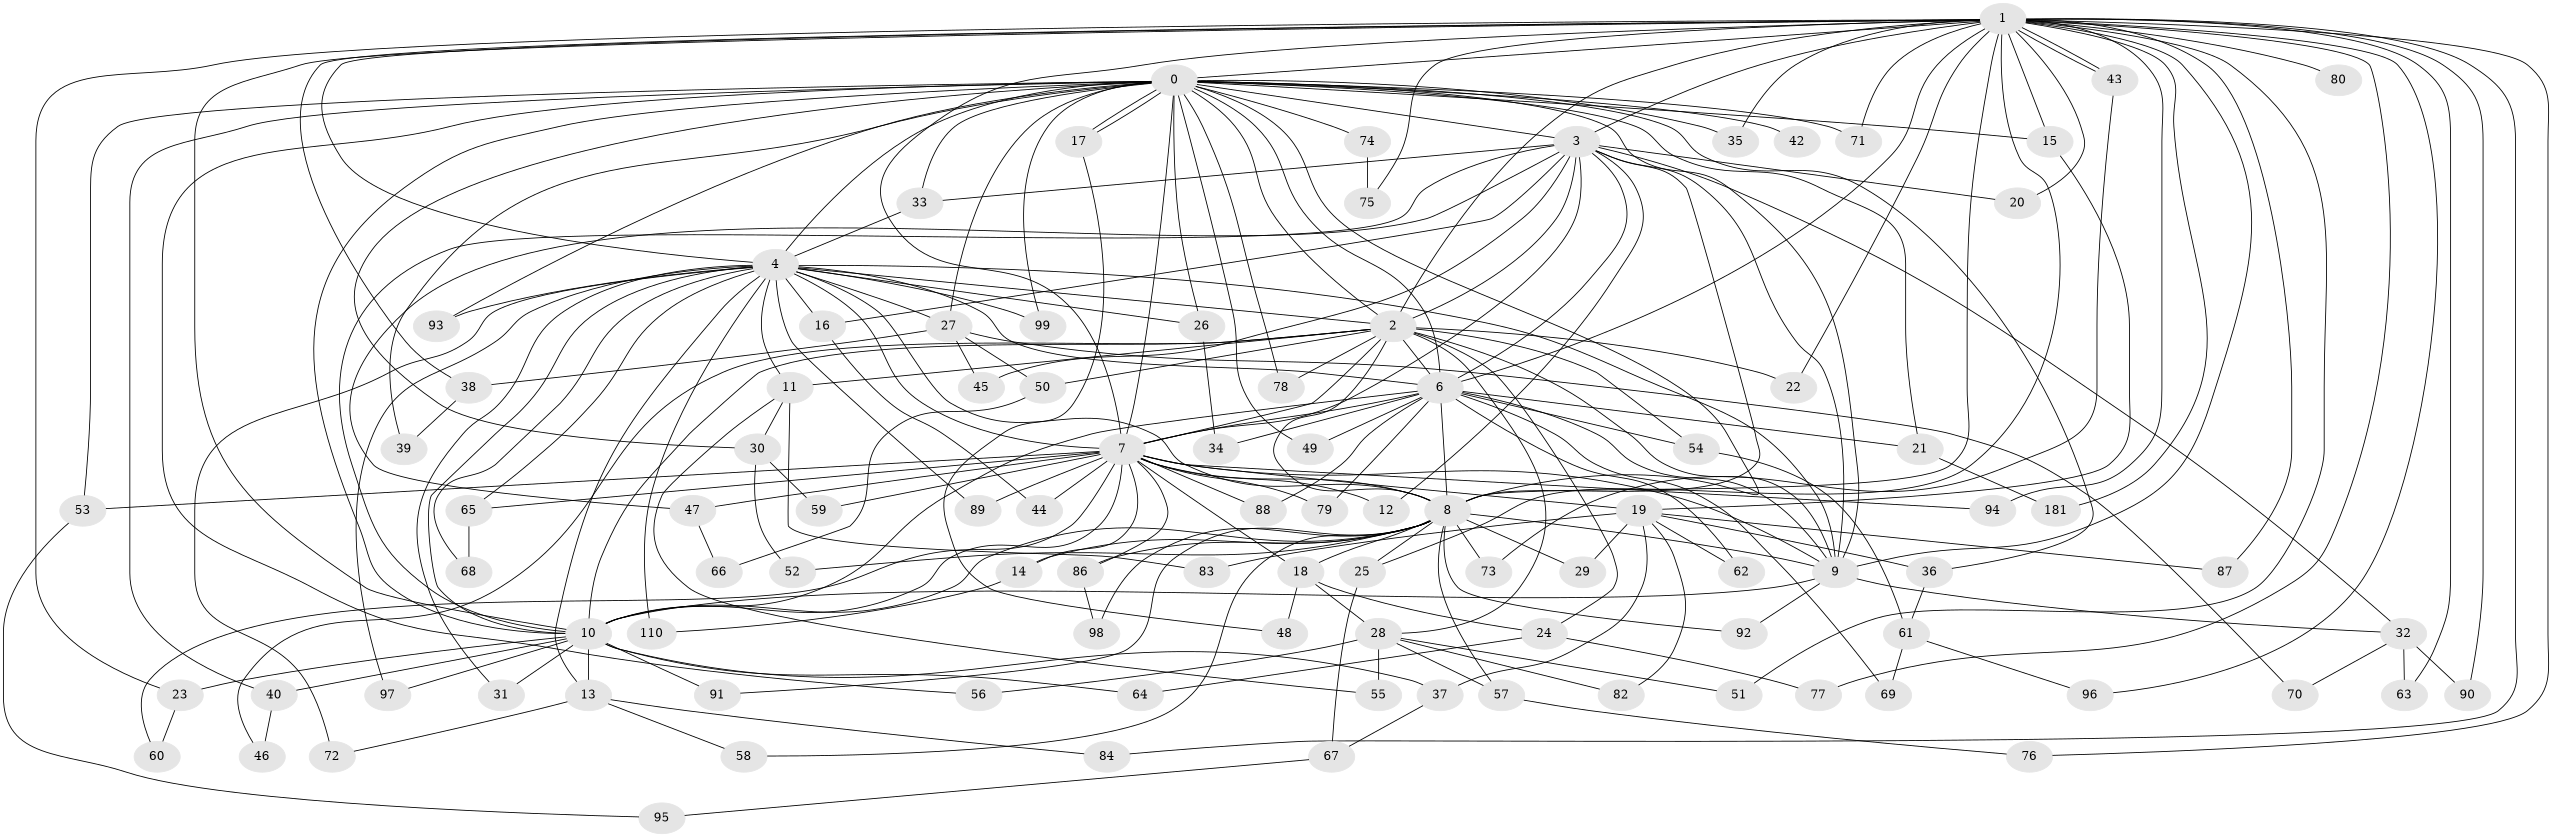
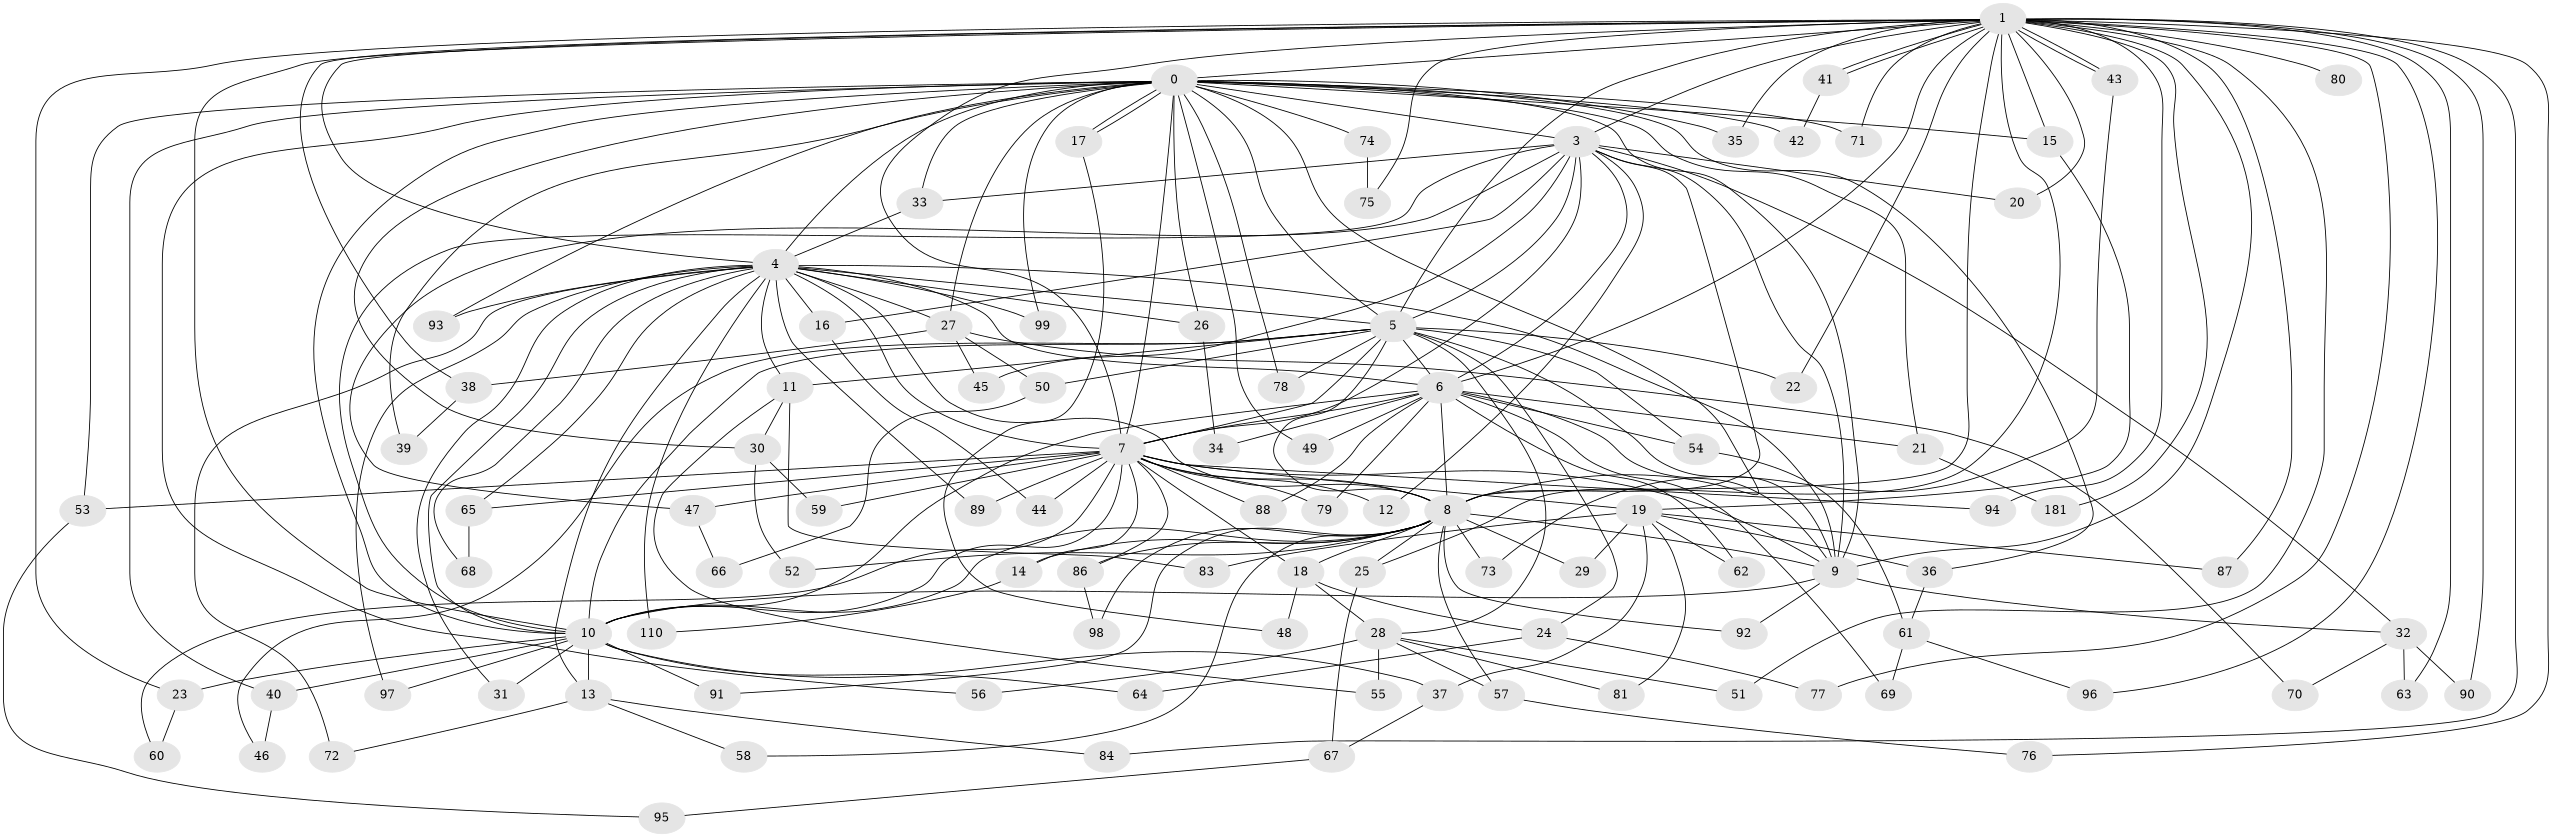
node "41": added
edge "0" -- "6": removed
node "2": label "2" -> "5"
node "82": label "82" -> "81"
